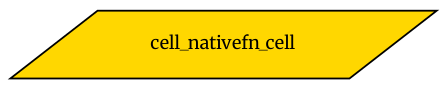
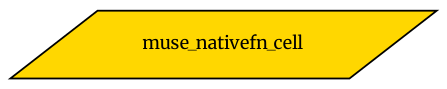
node "cell_nativefn_cell": label "cell_nativefn_cell" -> "muse_nativefn_cell"
